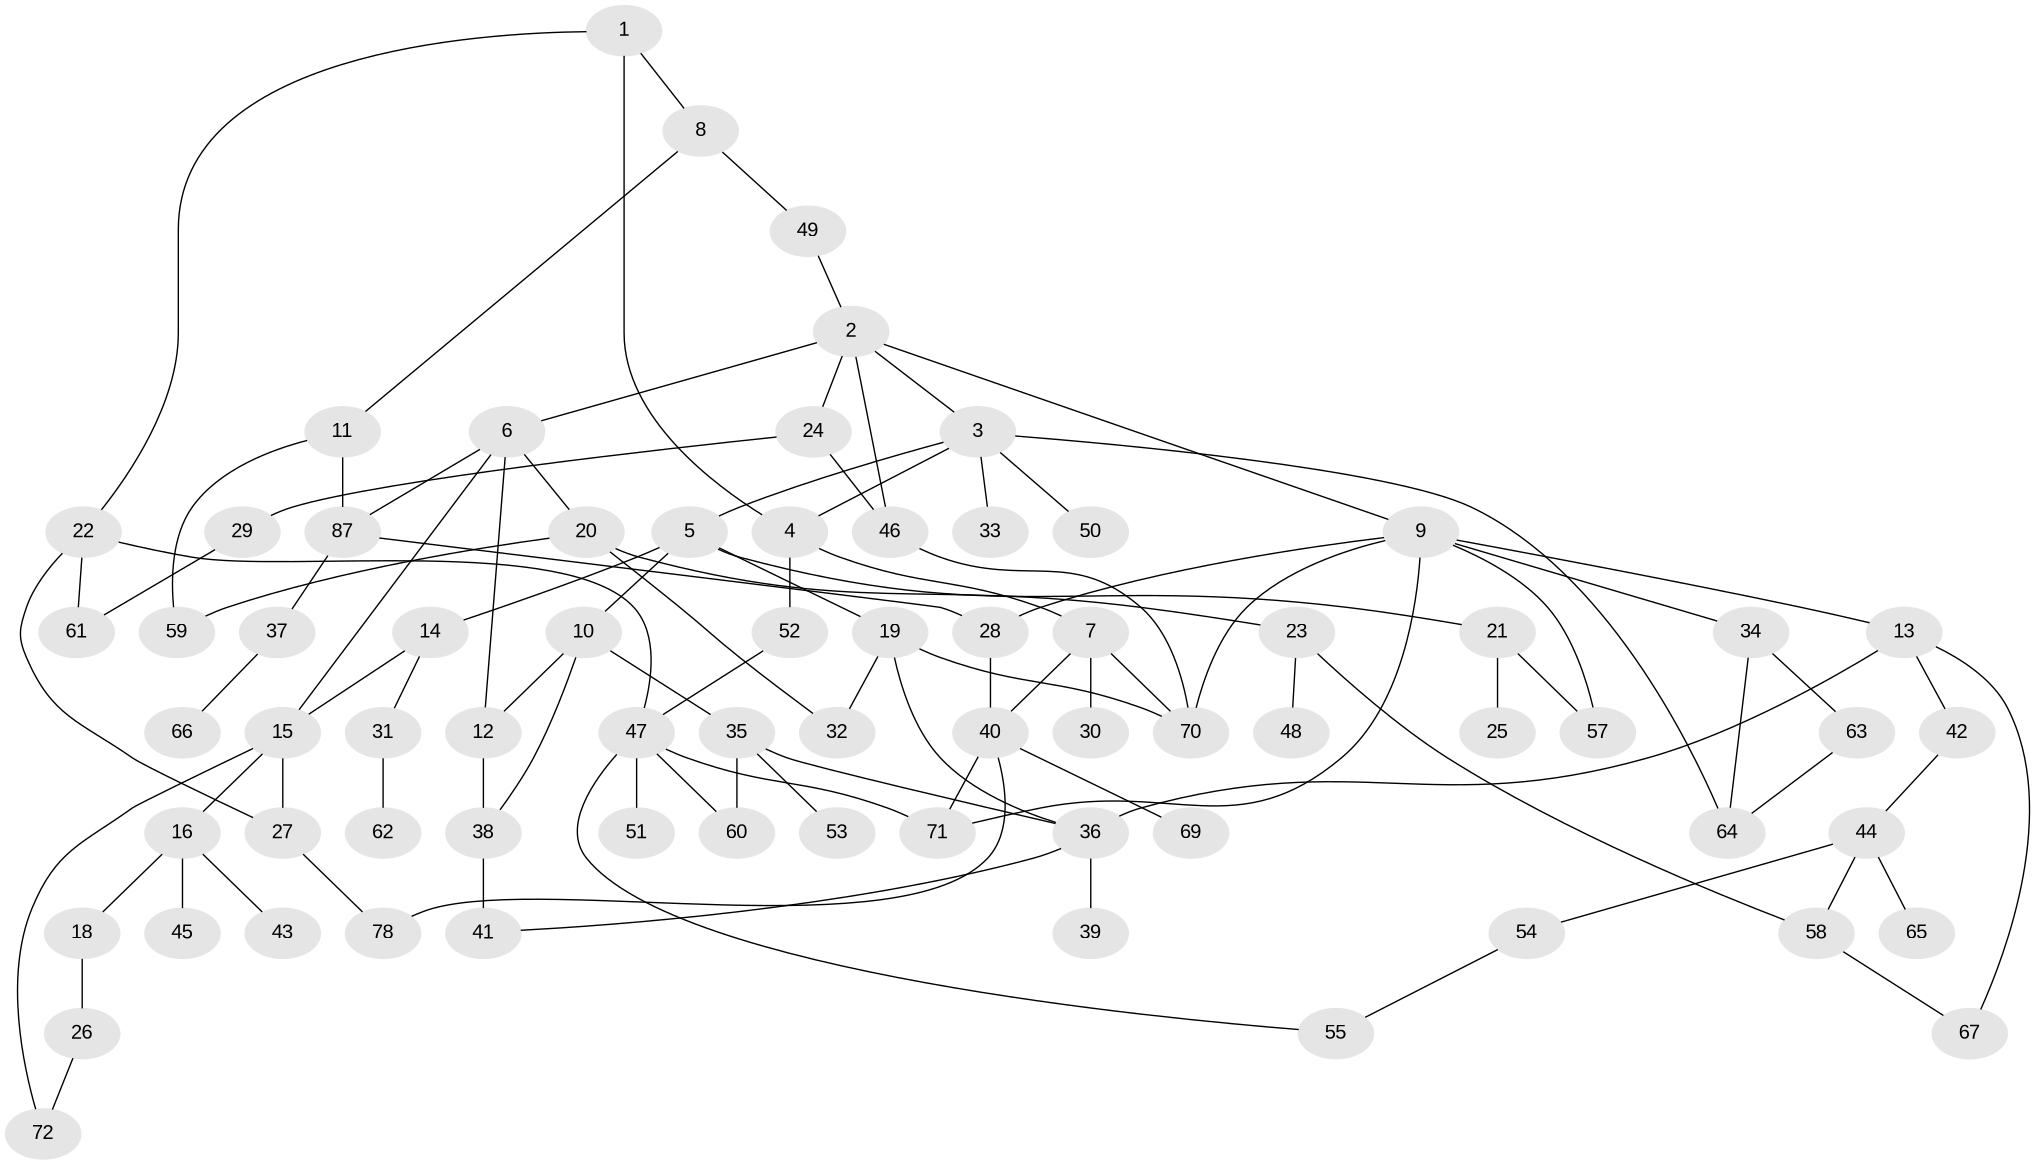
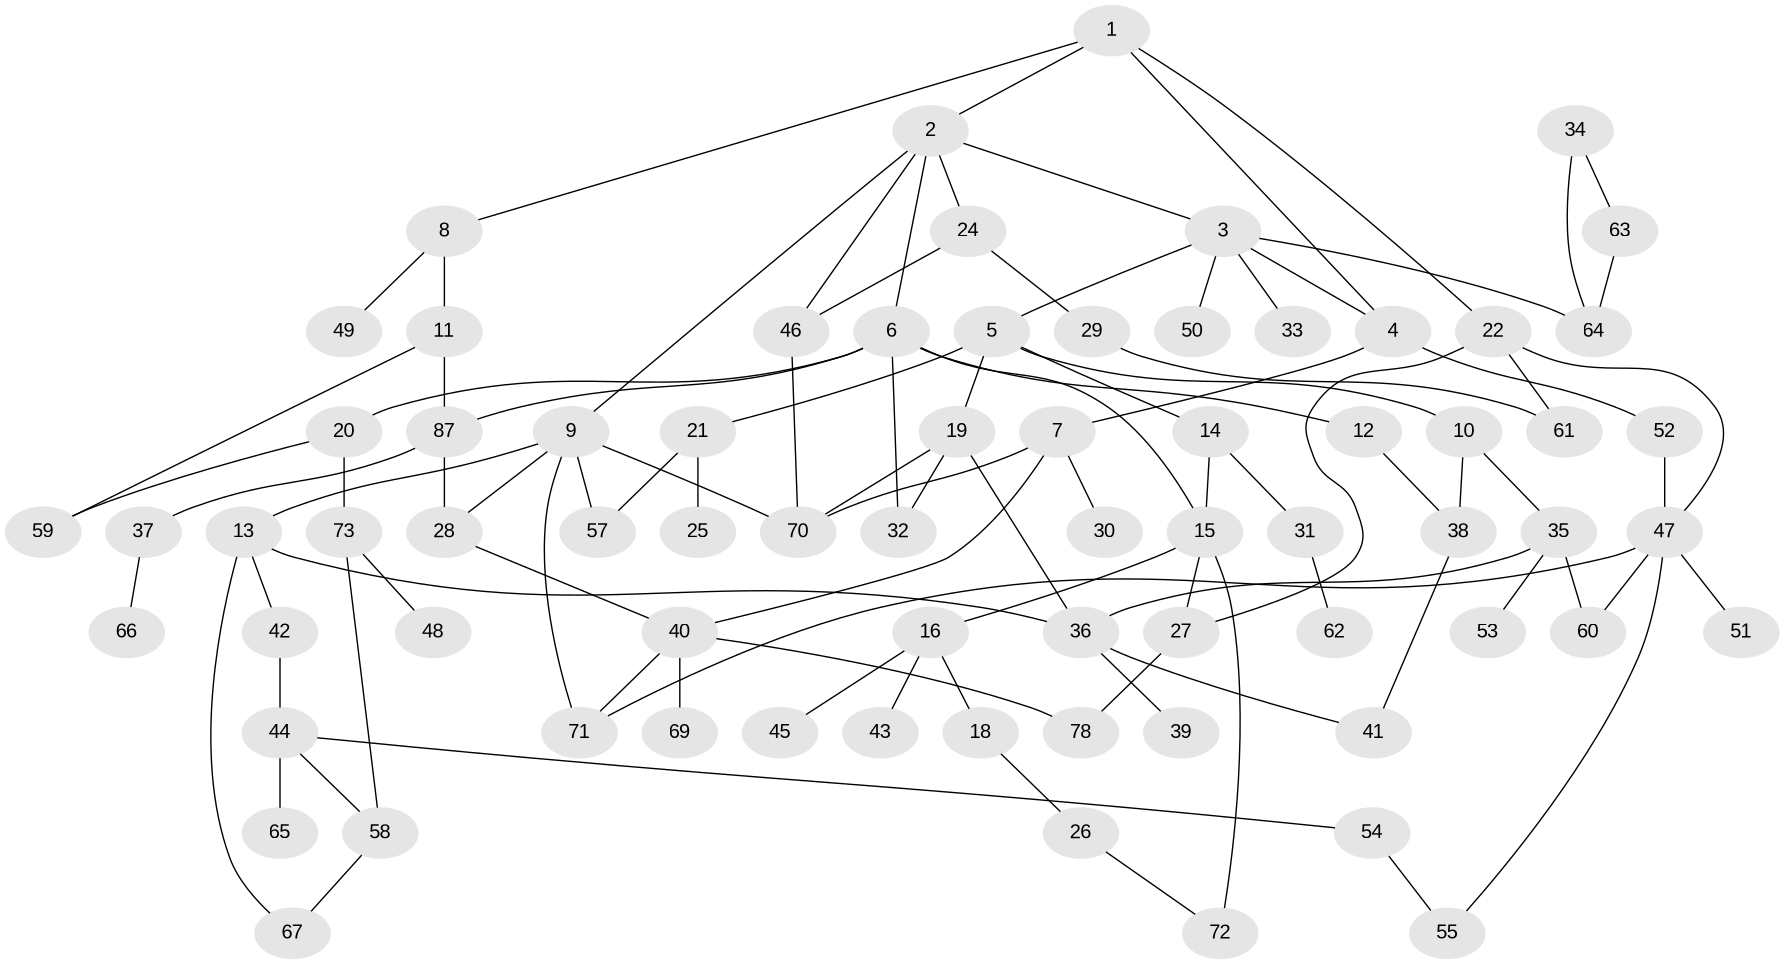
edge "49" -- "2": now "1" -- "2"
edge "9" -- "34": removed
node "23": label "23" -> "73"
edge "20" -- "32": now "6" -- "32"
edge "10" -- "12": removed
